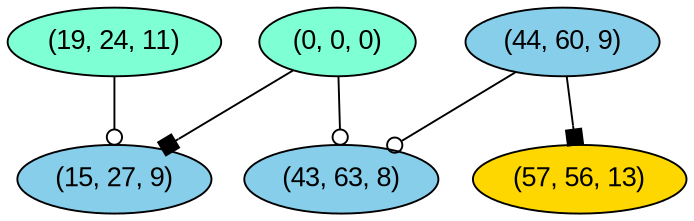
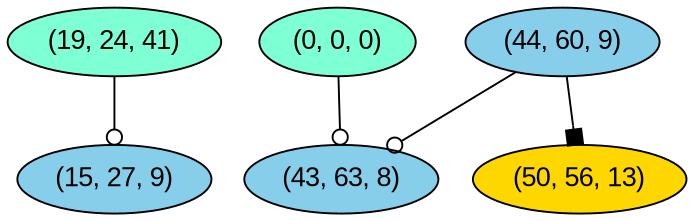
node "(19, 24, 11)": label "(19, 24, 11)" -> "(19, 24, 41)"
edge "(0, 0, 0)" -> "(15, 27, 9)": removed
node "(57, 56, 13)": label "(57, 56, 13)" -> "(50, 56, 13)"
